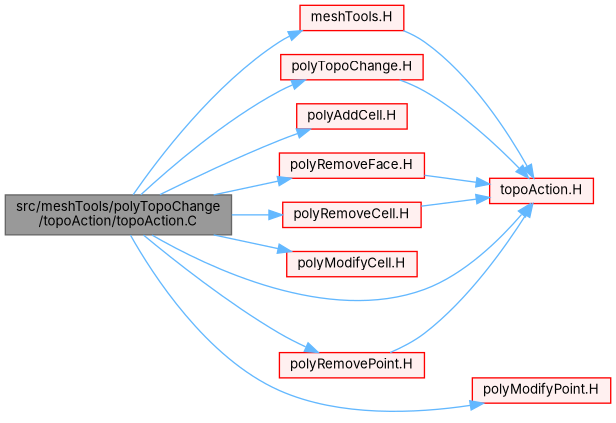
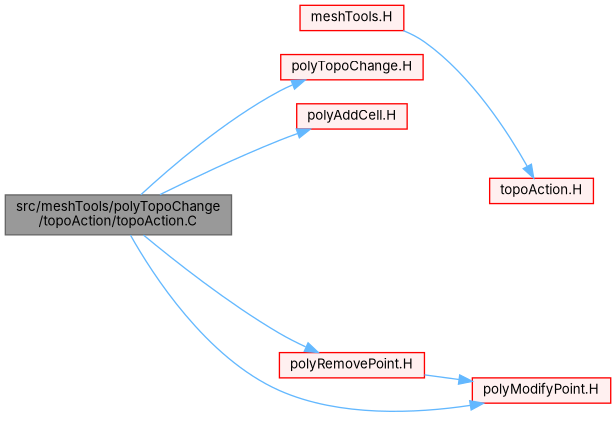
edge "src/meshTools/polyTopoChange /topoAction/topoAction.C" -> "meshTools.H": removed
edge "polyTopoChange.H" -> "topoAction.H": removed
node "polyRemoveFace.H": removed
node "polyRemoveCell.H": removed
node "polyModifyCell.H": removed
edge "polyRemovePoint.H" -> "topoAction.H": now "polyRemovePoint.H" -> "polyModifyPoint.H"
edge "src/meshTools/polyTopoChange /topoAction/topoAction.C" -> "topoAction.H": removed
